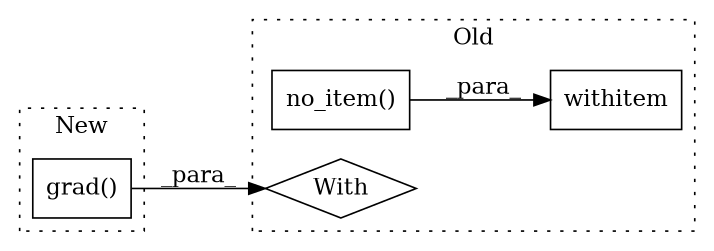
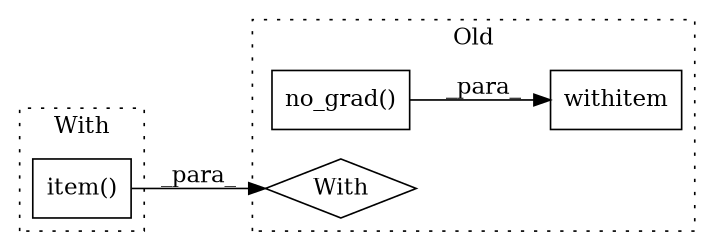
node "no_item()": label "no_item()" -> "no_grad()"
cluster "New": label "New" -> "With"
node "grad()": label "grad()" -> "item()"
